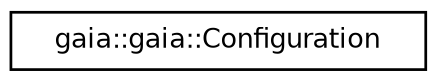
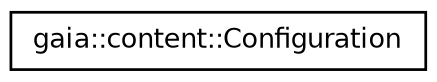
node "gaia::gaia::Configuration": label "gaia::gaia::Configuration" -> "gaia::content::Configuration"
